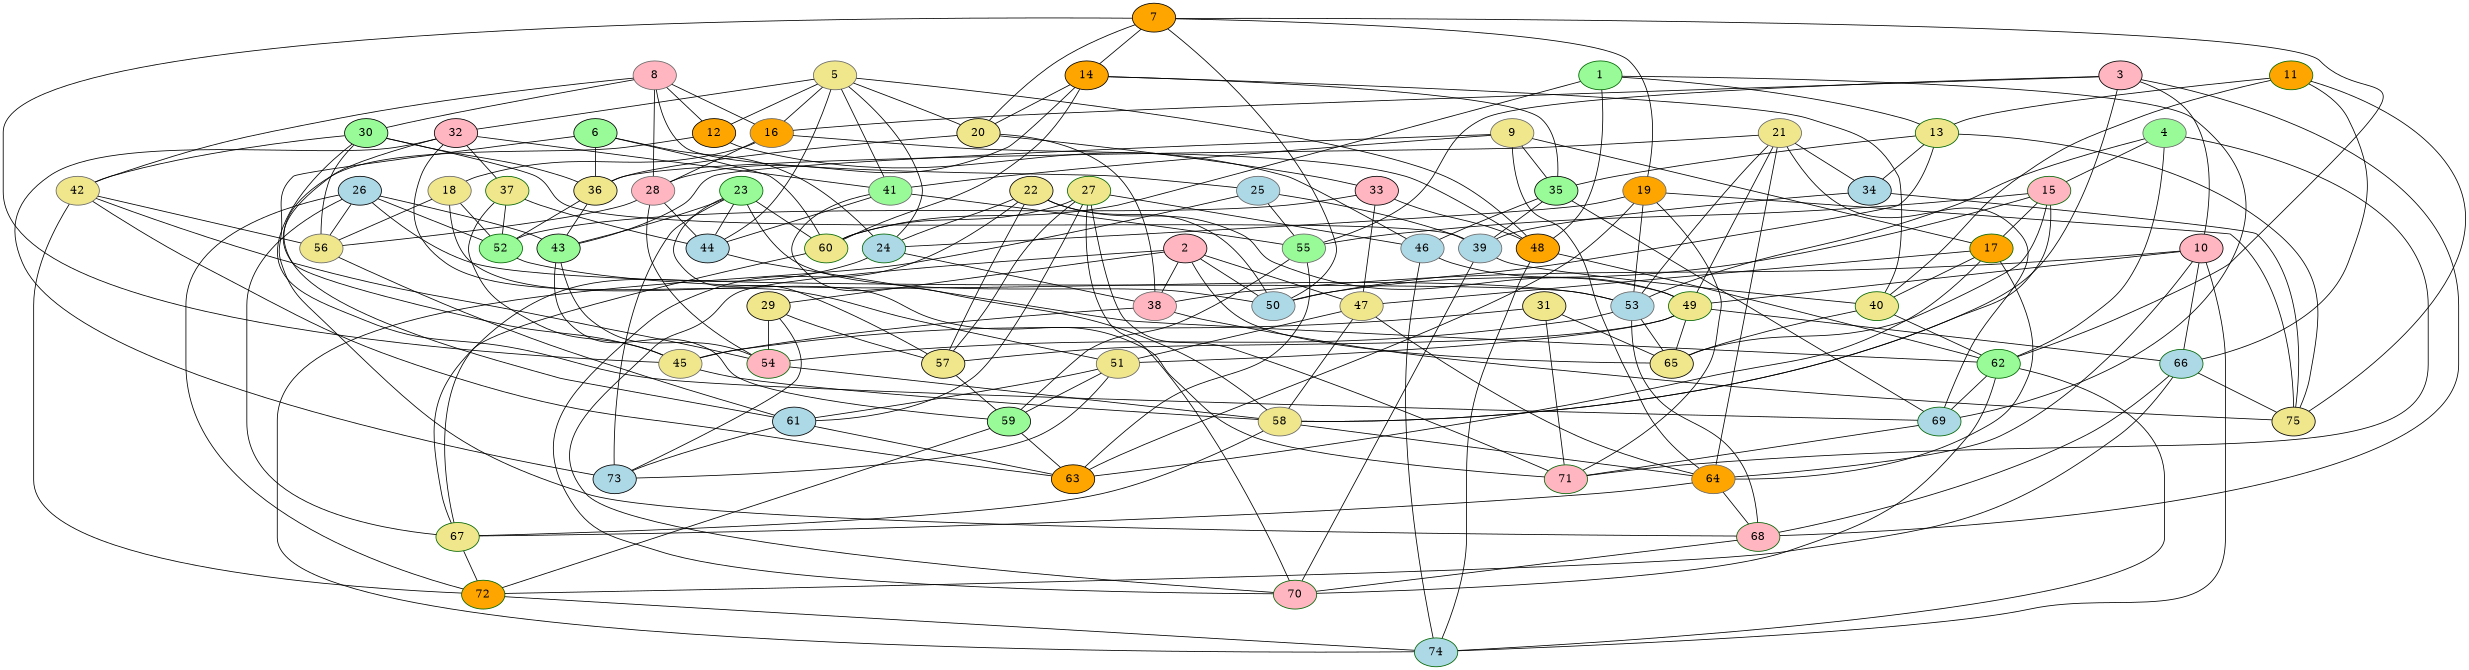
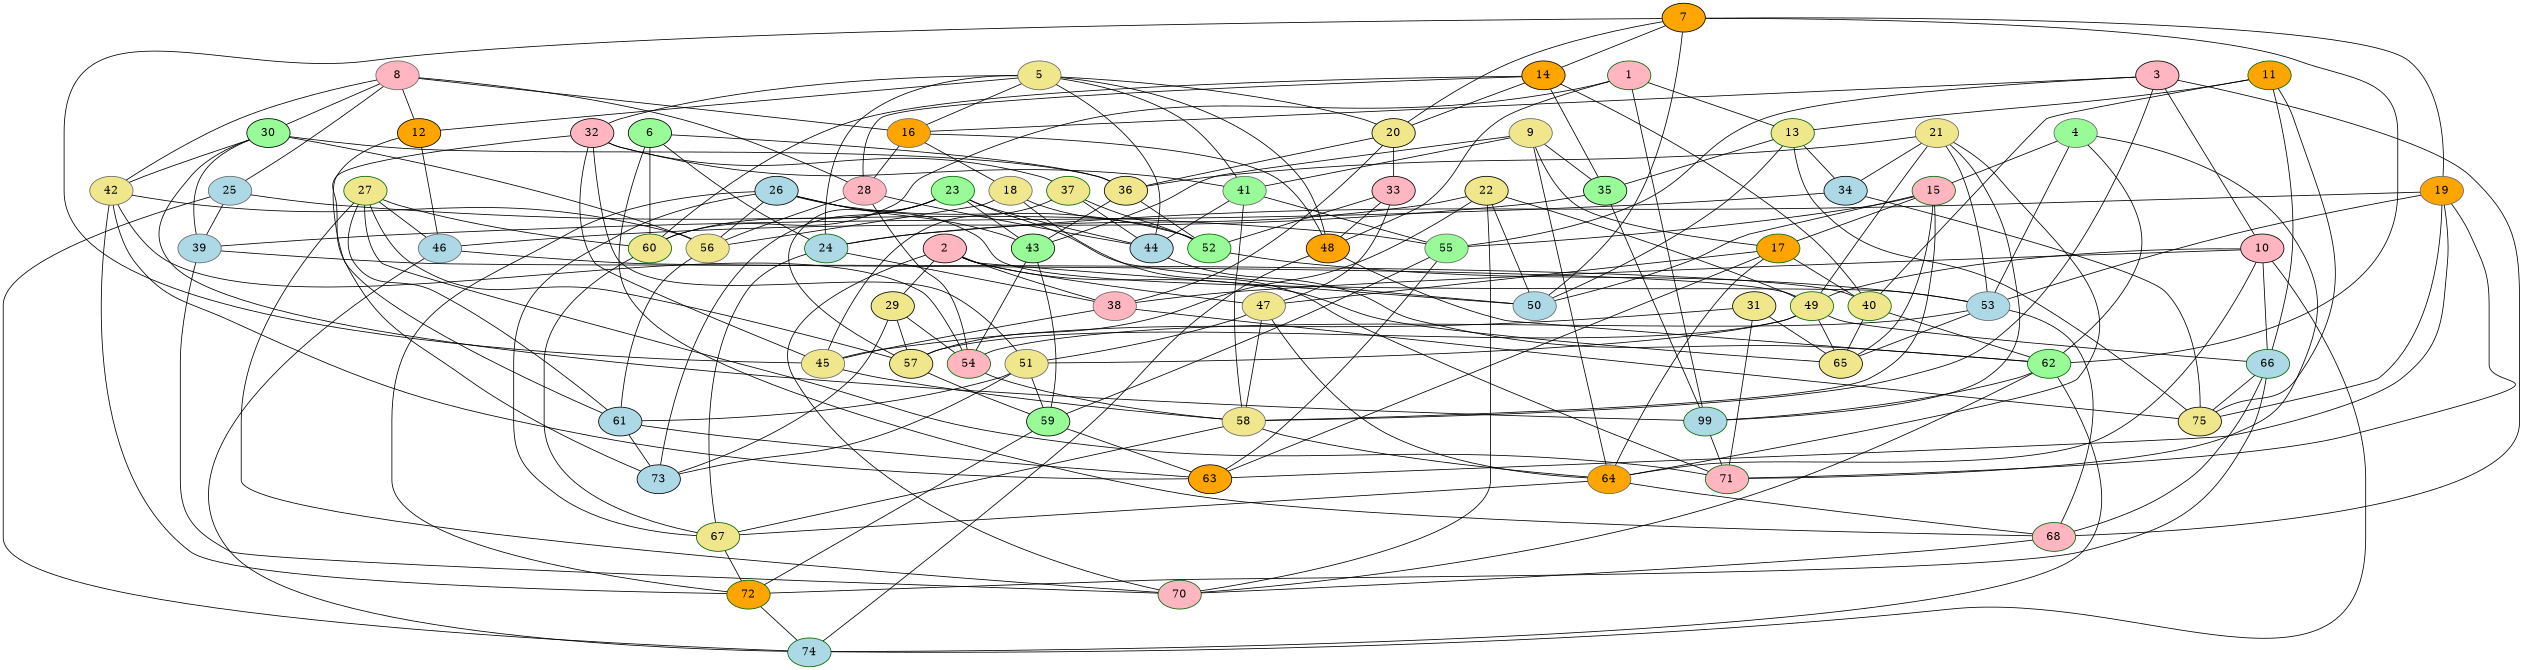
node "1": fillcolor palegreen -> lightpink
edge "35" -- "39": removed
node "69": label "69" -> "99"
